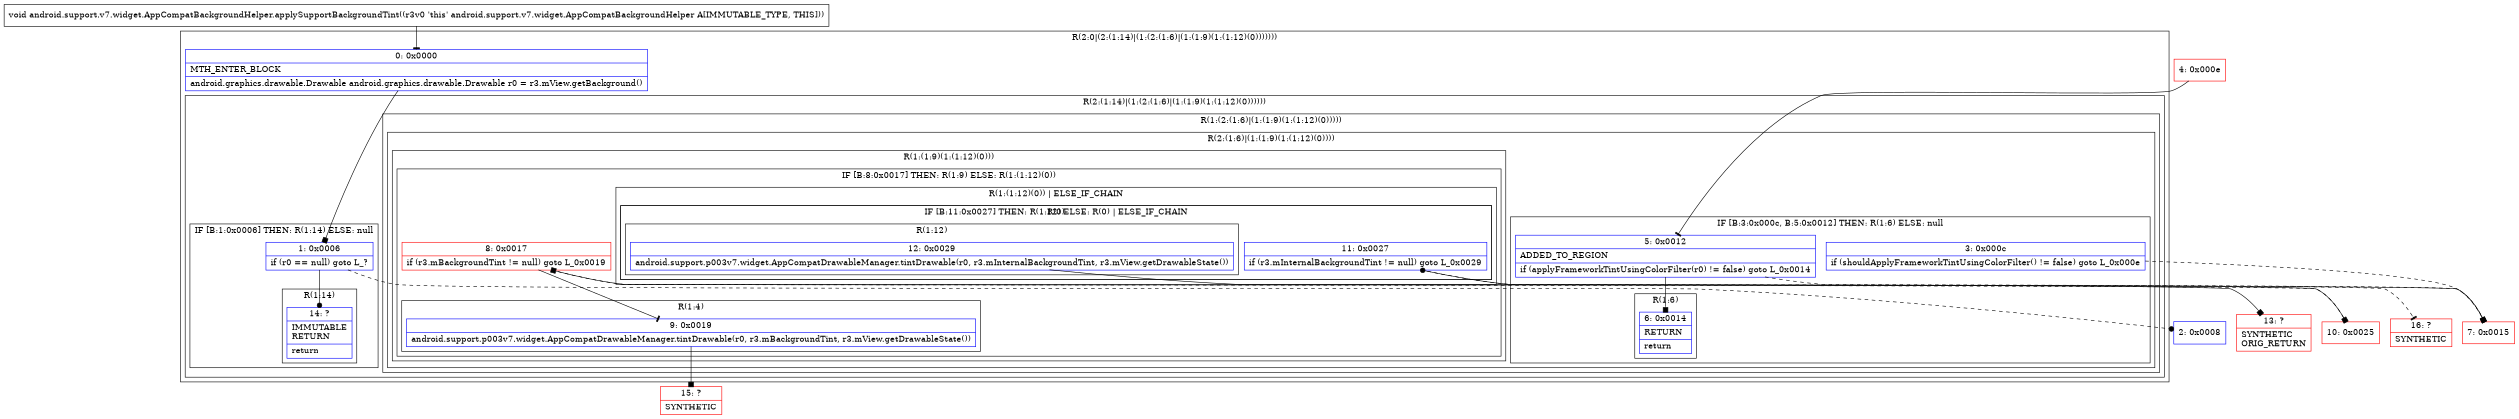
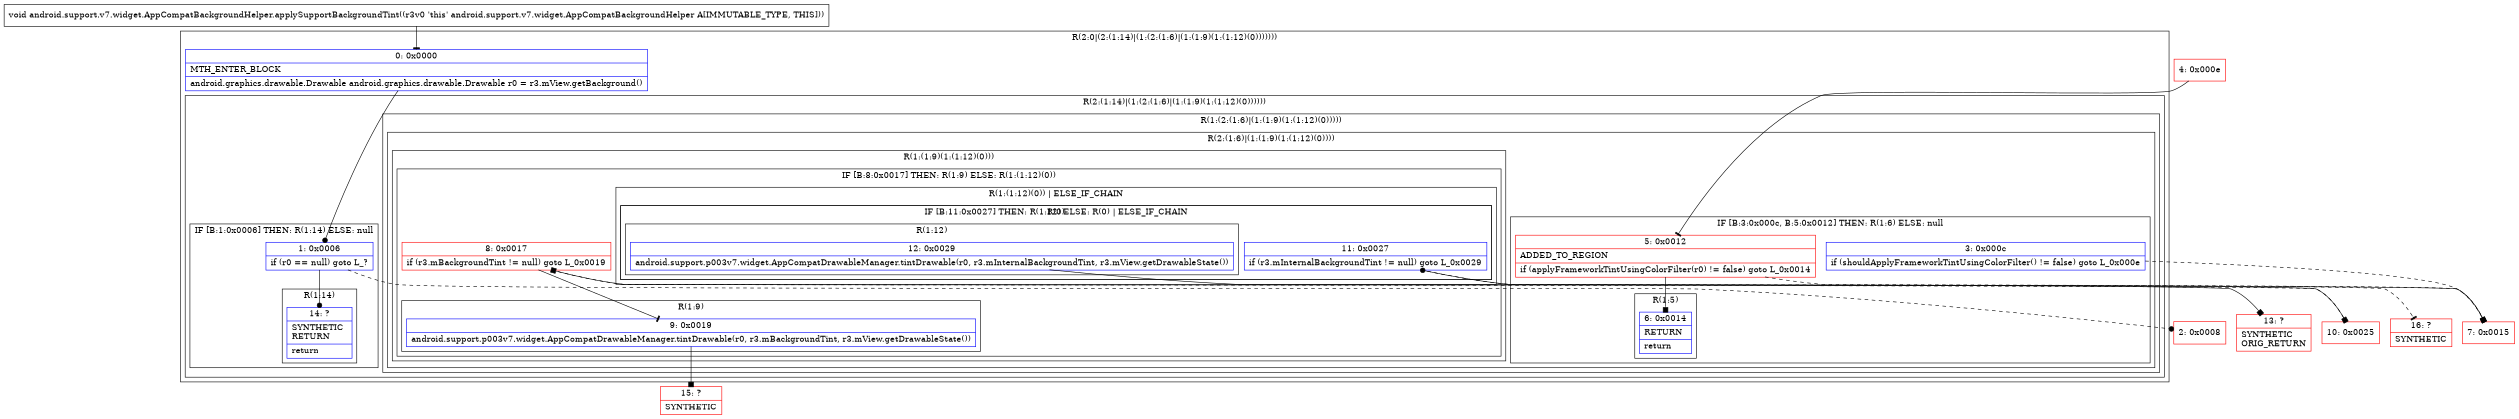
edge "0: 0x0000" -> "1: 0x0006": arrowhead box -> dot
node "5: 0x0012": color blue -> red
cluster "R(1:6)": label "R(1:6)" -> "R(1:5)"
cluster "R(1:4)": label "R(1:4)" -> "R(1:9)"
node "14: ?": text "IMMUTABLE" -> "SYNTHETIC"
node "2: 0x0008": color blue -> red
